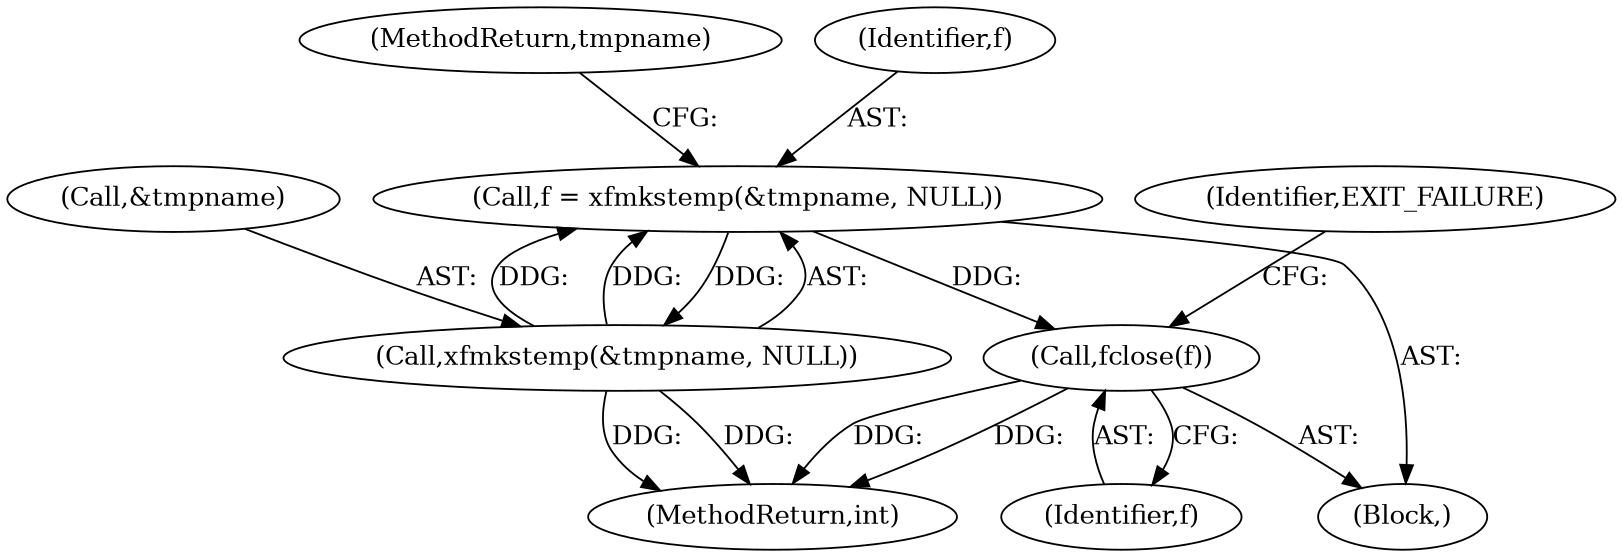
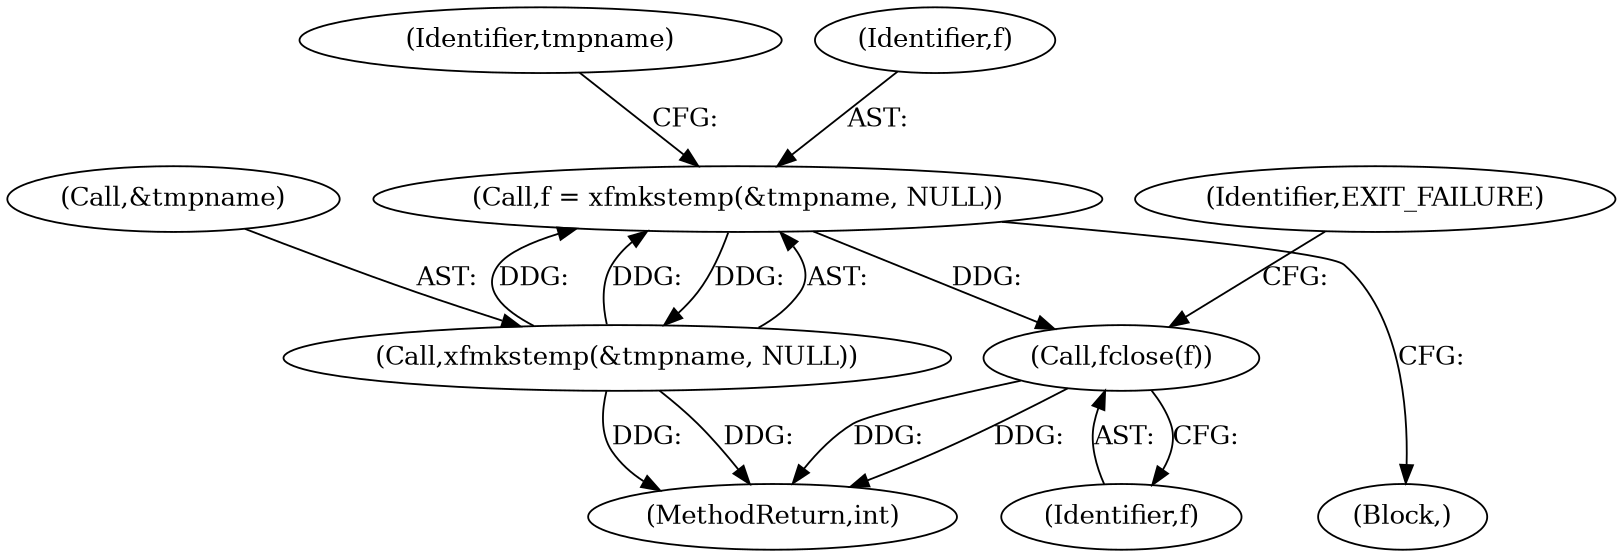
node "(MethodReturn,tmpname)": label "(MethodReturn,tmpname)" -> "(Identifier,tmpname)"
edge "(Call,f = xfmkstemp(&tmpname, NULL))" -> "(Block,)": label "AST: " -> "CFG: "
edge "(Call,fclose(f))" -> "(Block,)": removed, label "AST:"
